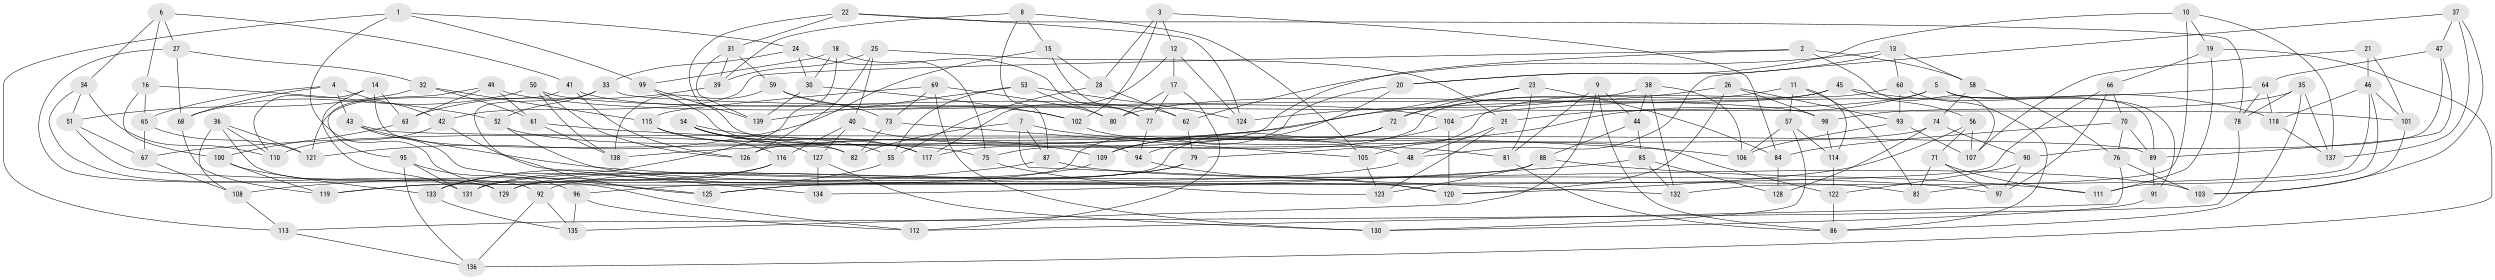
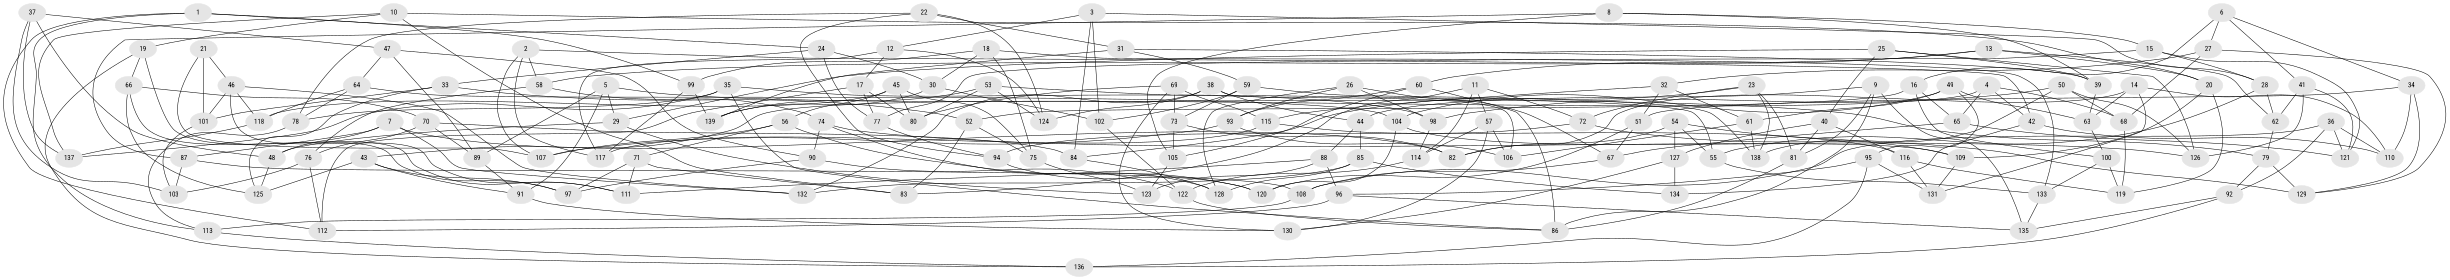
edge "43" -- "89": now "43" -- "91"
edge "26" -- "120": now "26" -- "128"
